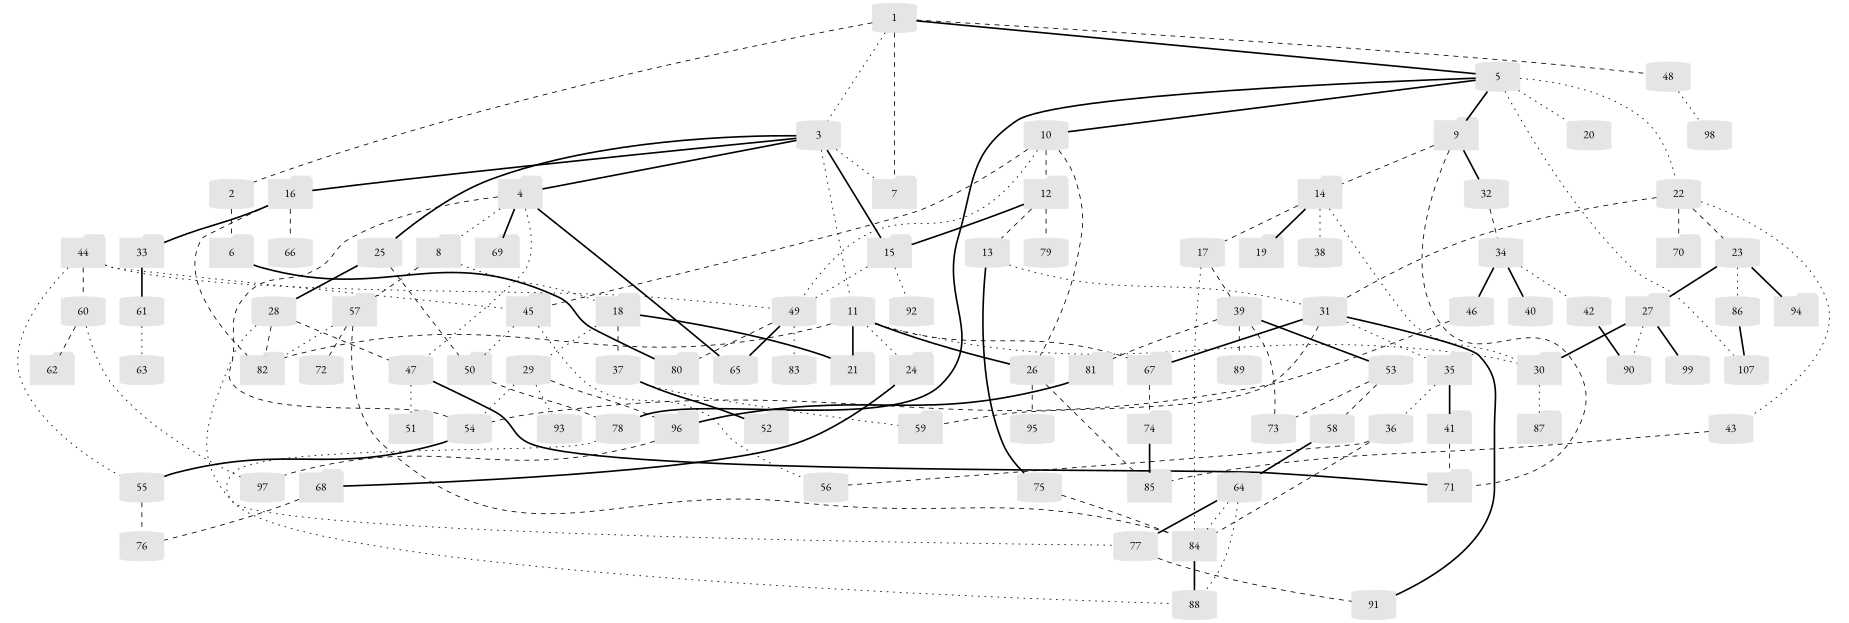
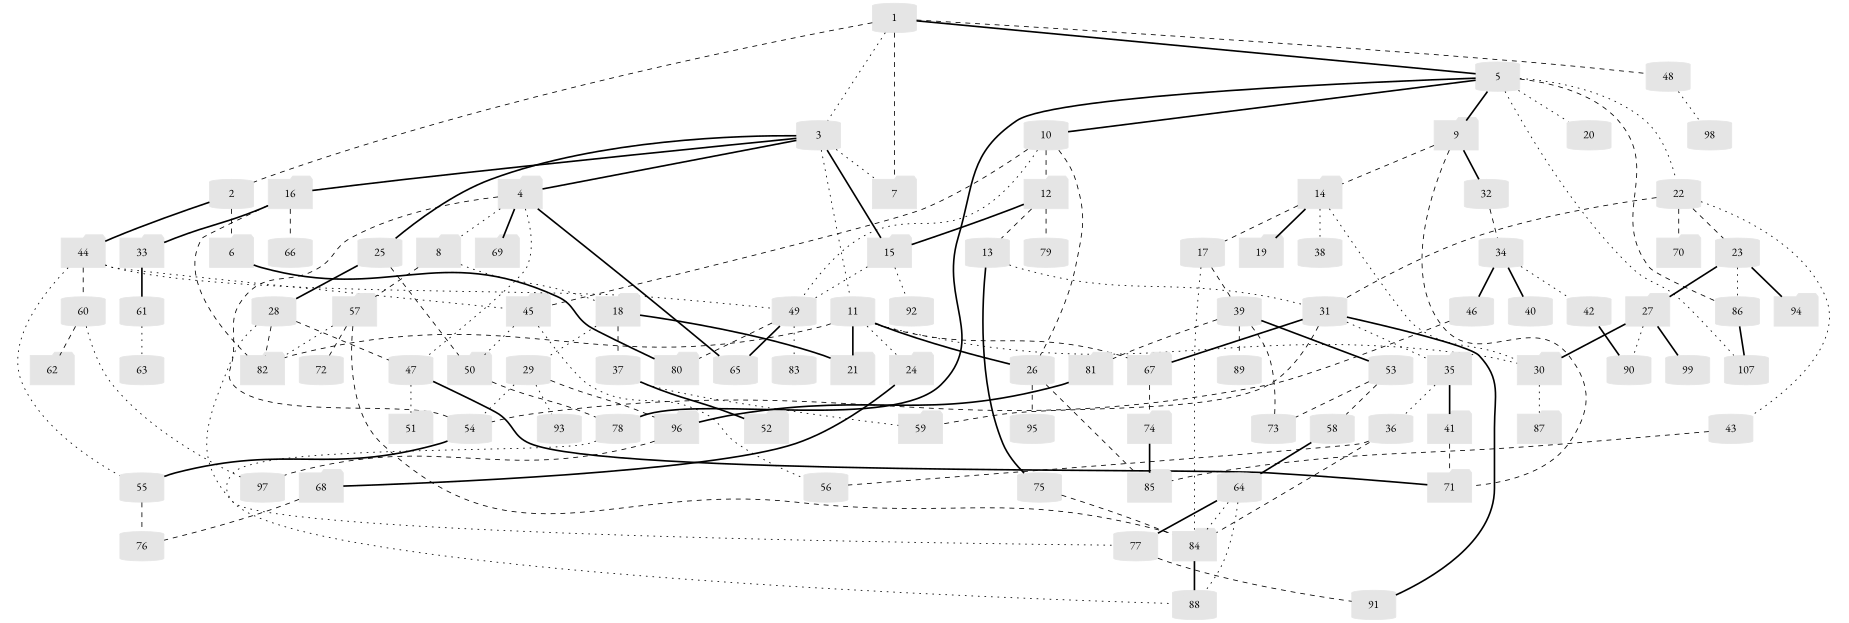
edge "5" -- "86": added
edge "2" -- "44": added
